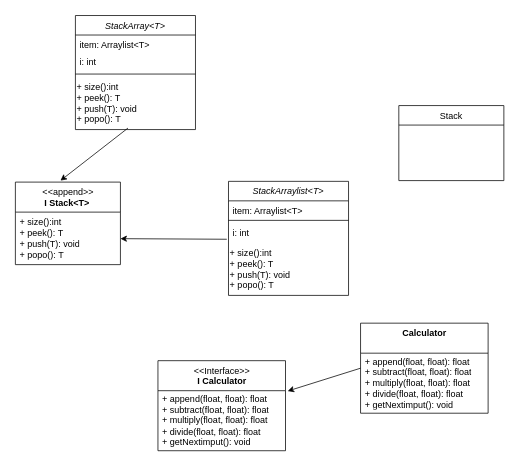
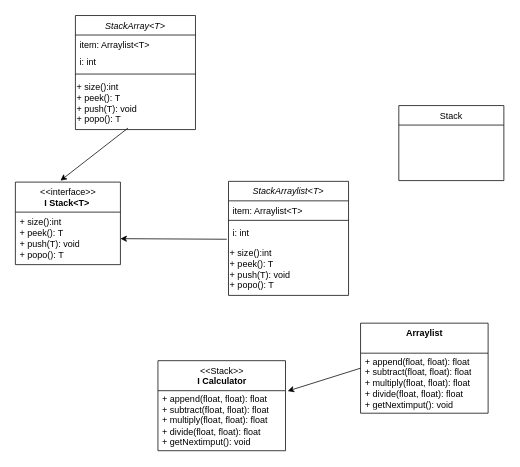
node "<<append>> I Stack<T>": label "<<append>> I Stack<T>" -> "<<interface>> I Stack<T>"
node "Calculator": label "Calculator" -> "Arraylist"
node "<<Interface>> I Calculator": label "<<Interface>> I Calculator" -> "<<Stack>> I Calculator"
